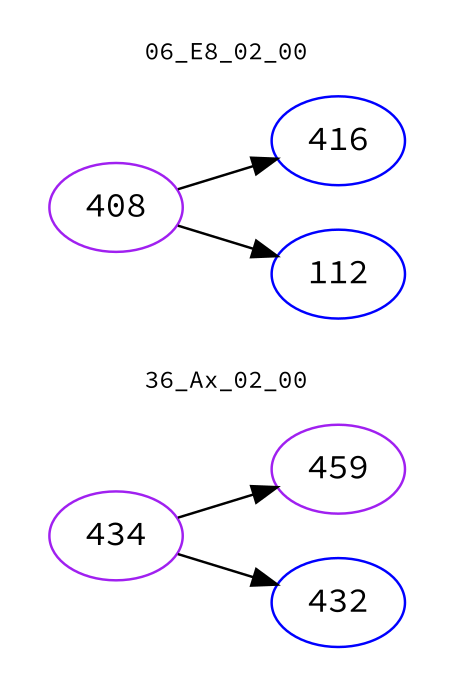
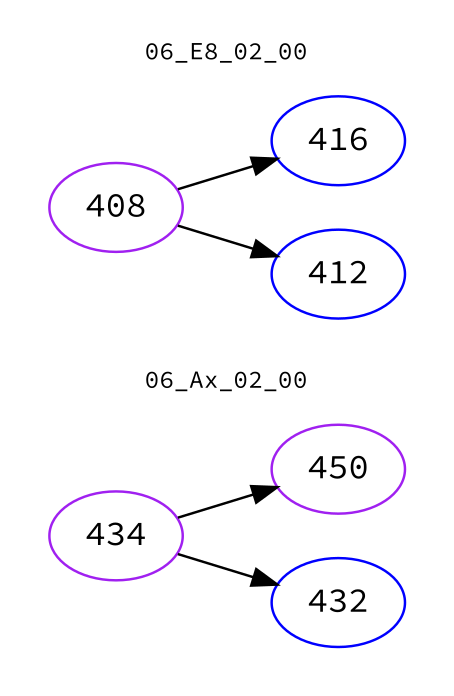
node "112": label "112" -> "412"
cluster "36_Ax_02_00": label "36_Ax_02_00" -> "06_Ax_02_00"
node "459": label "459" -> "450"
